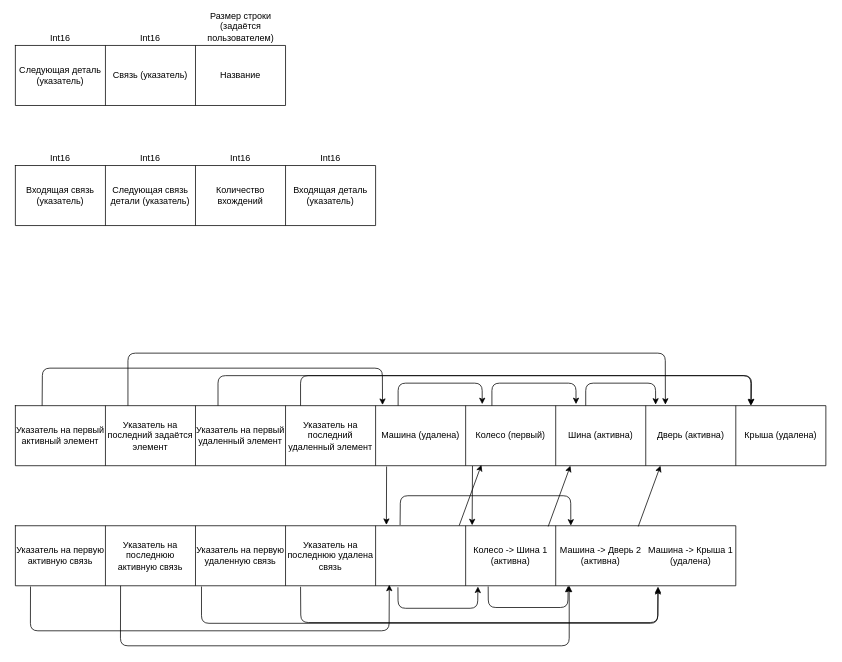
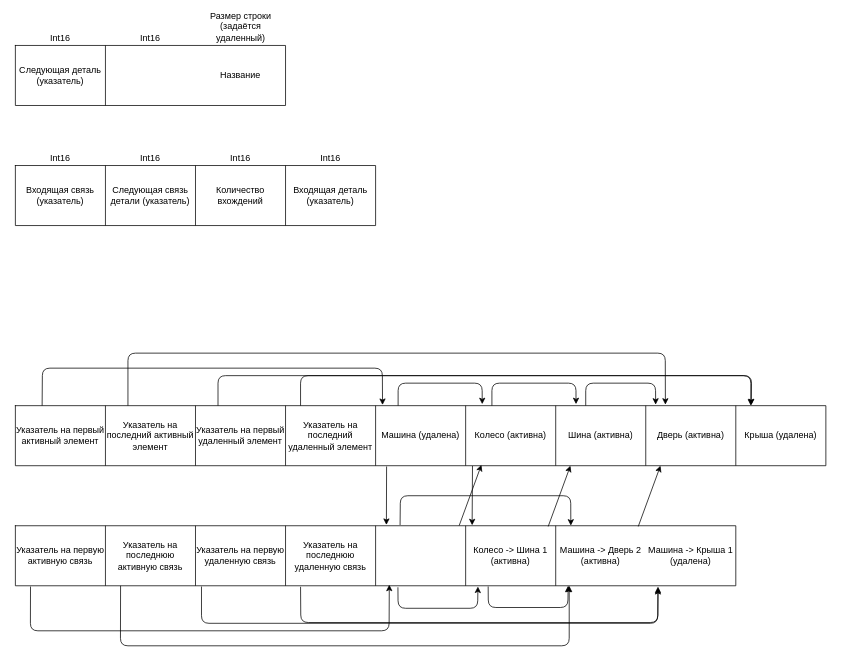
node "Размер строки (задаётся пользователем)": label "Размер строки (задаётся пользователем)" -> "Размер строки (задаётся удаленный)"
node "Связь (указатель)": removed
node "Указатель на последний задаётся элемент": label "Указатель на последний задаётся элемент" -> "Указатель на последний активный элемент"
node "Колесо (первый)": label "Колесо (первый)" -> "Колесо (активна)"
node "Указатель на последнюю удалена связь": label "Указатель на последнюю удалена связь" -> "Указатель на последнюю удаленную связь"
